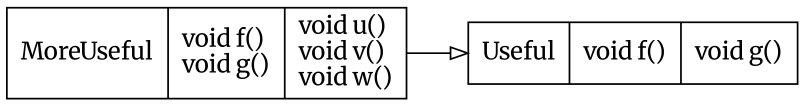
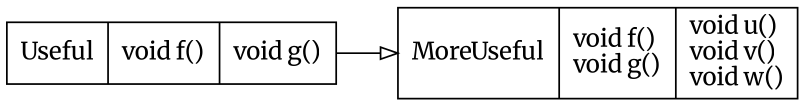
edge "MoreUseful" -> "Useful": reversed
